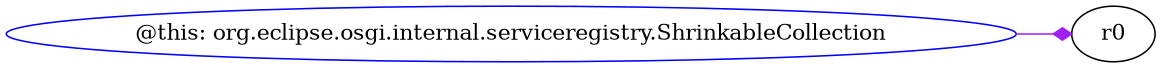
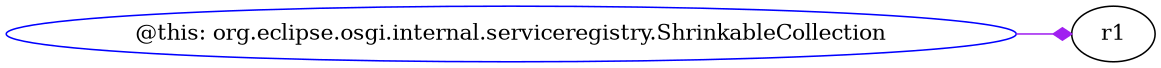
node "r0": label "r0" -> "r1"
